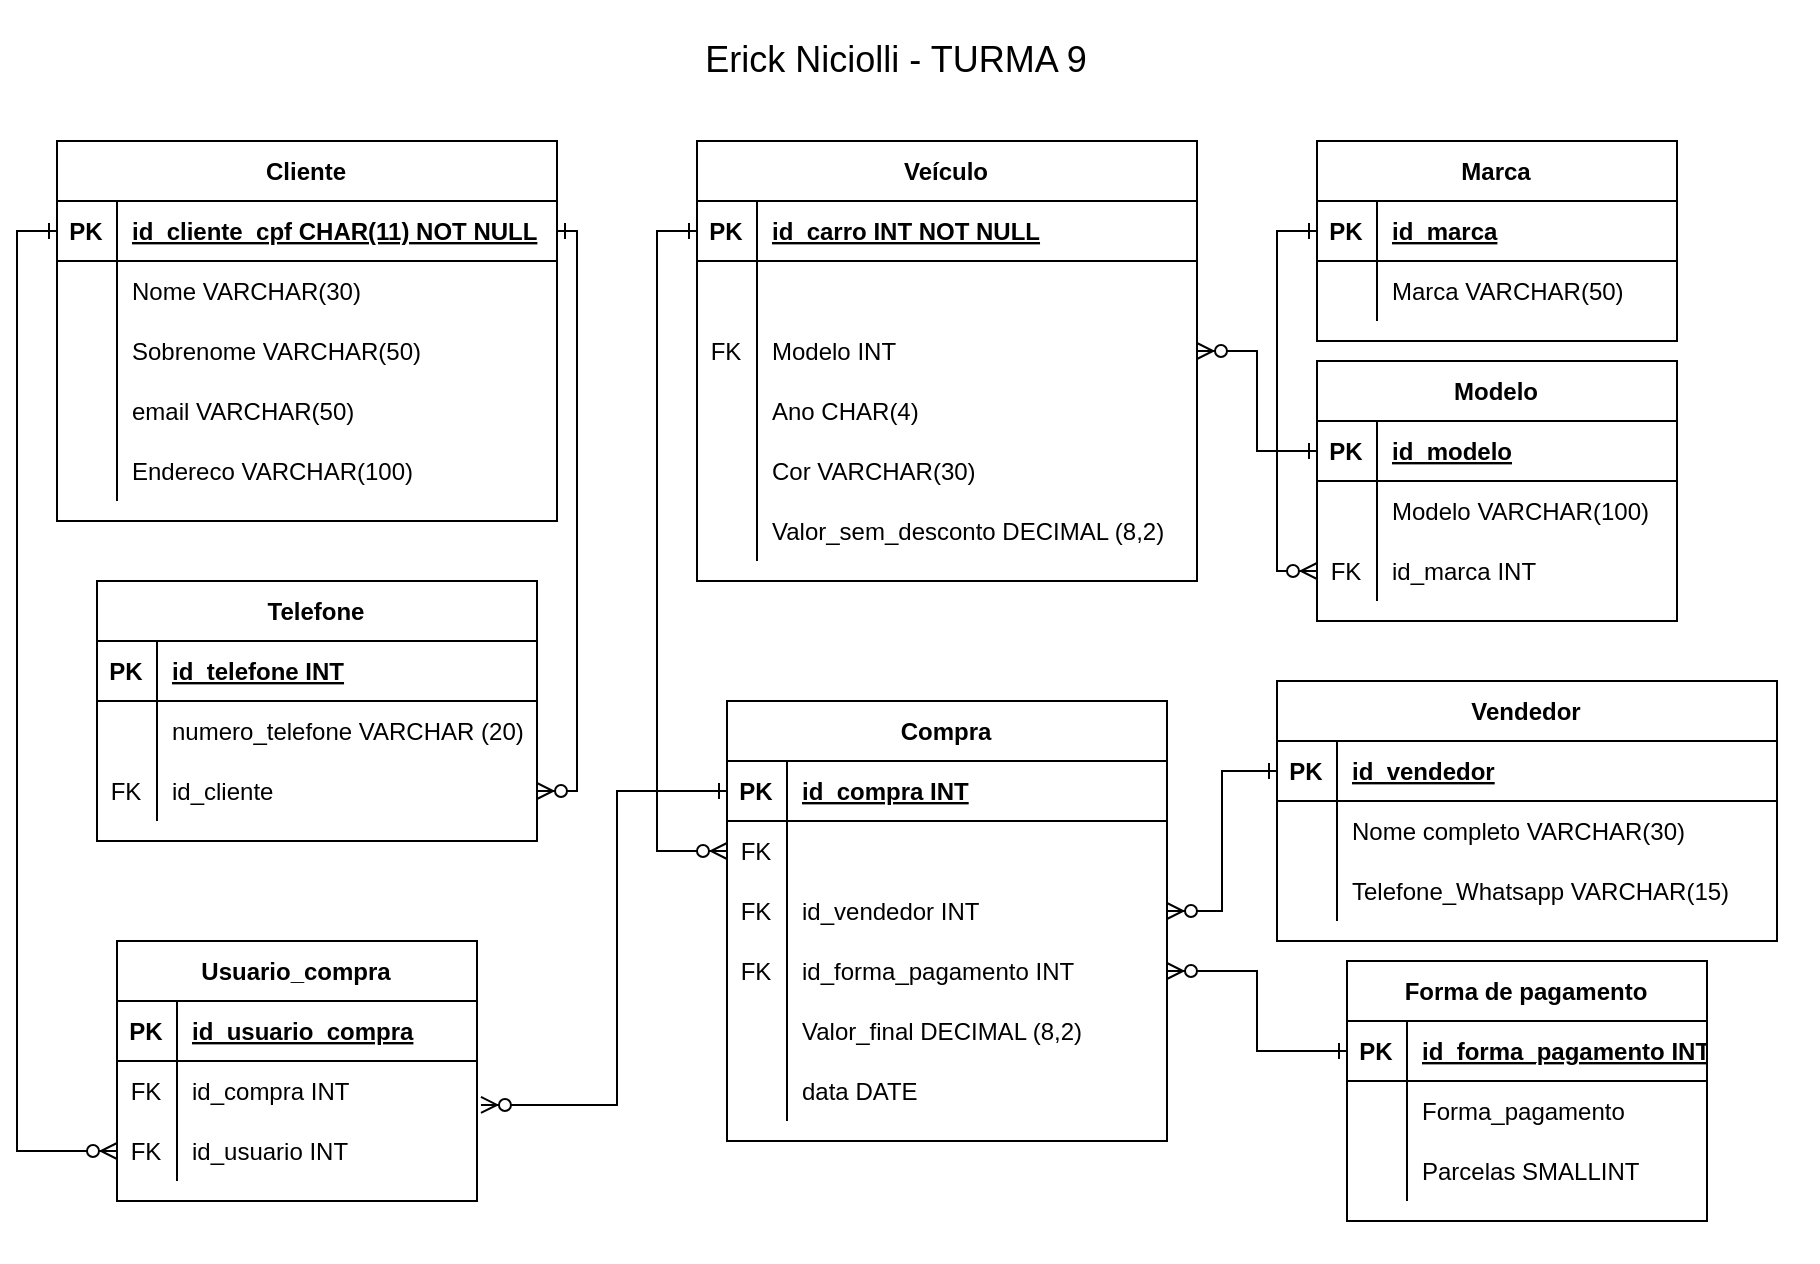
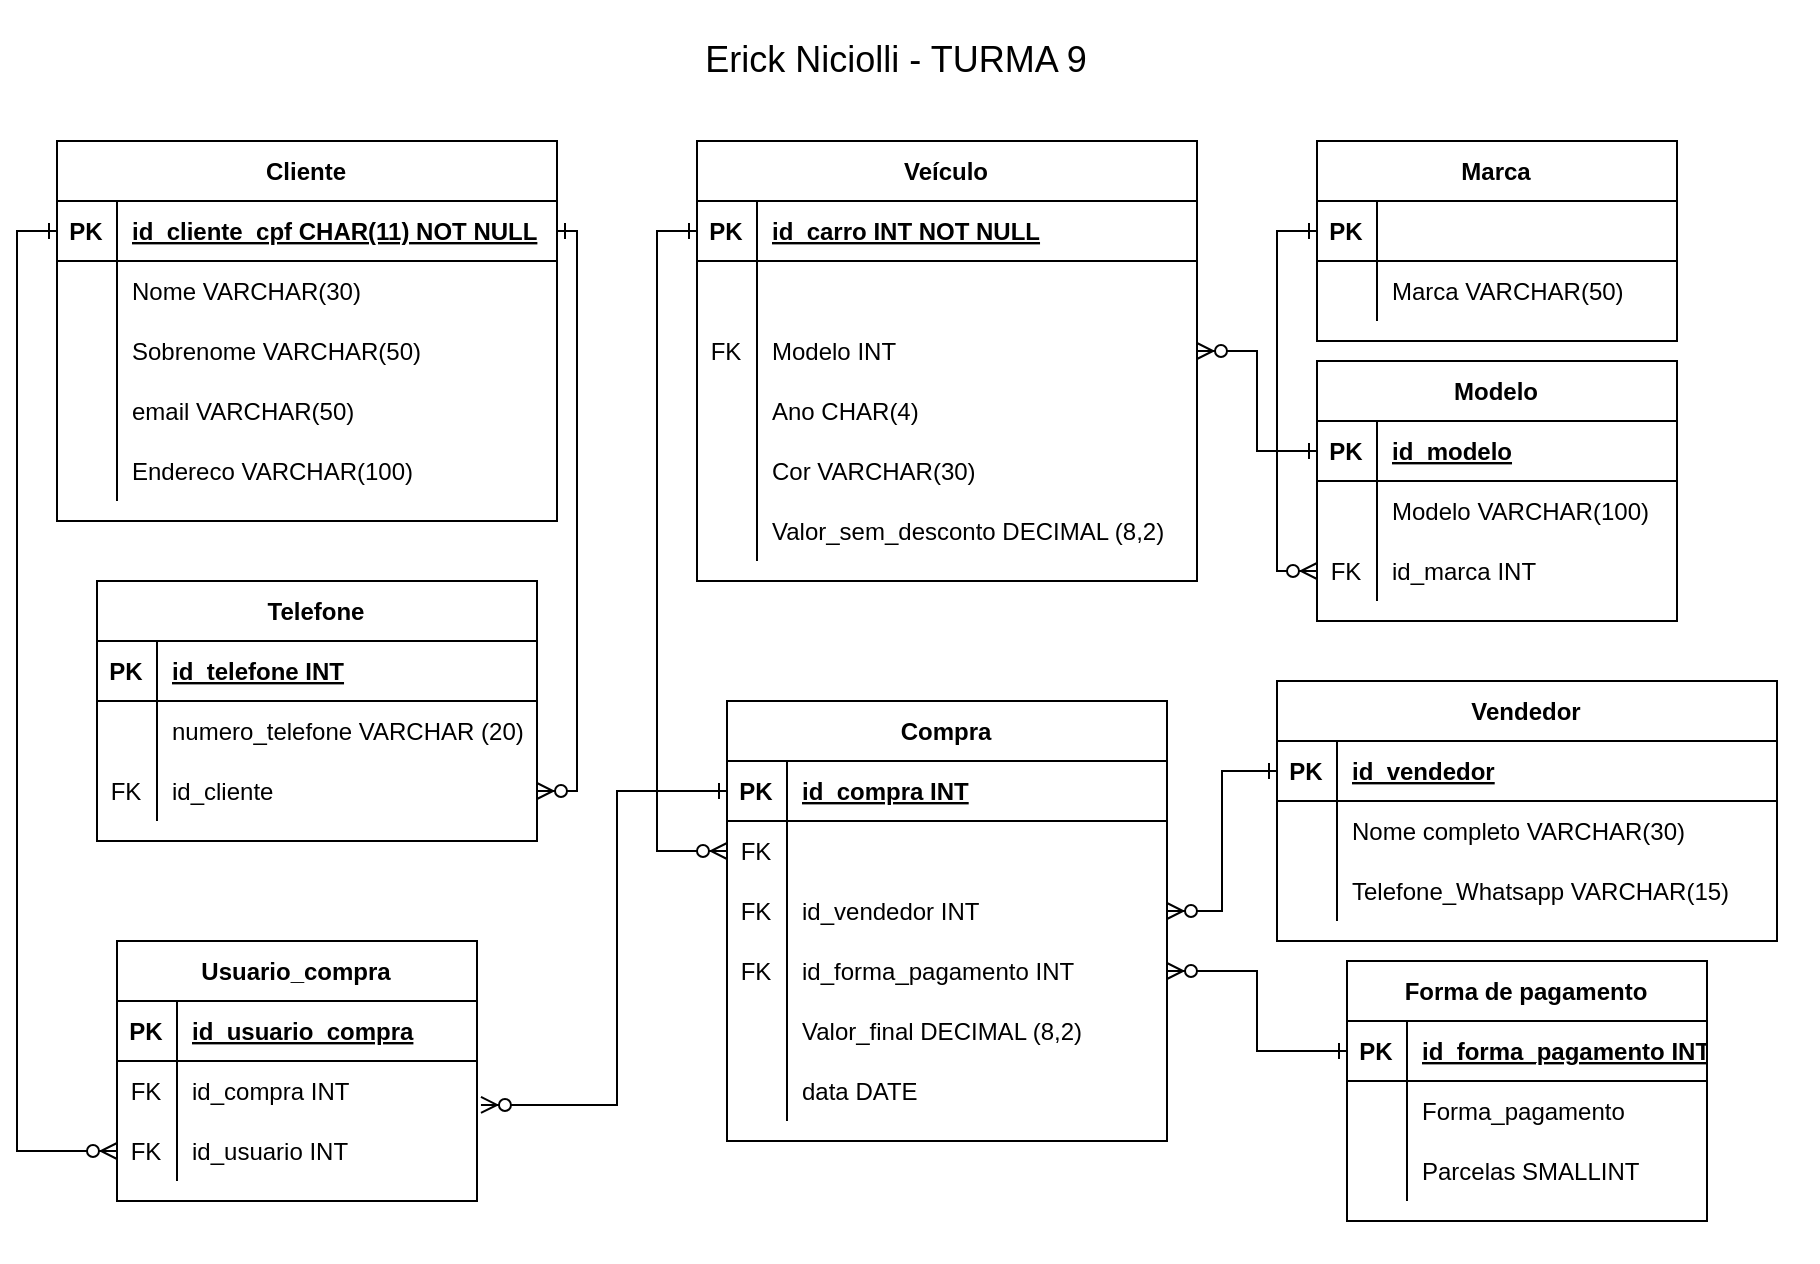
node "id_marca": removed
